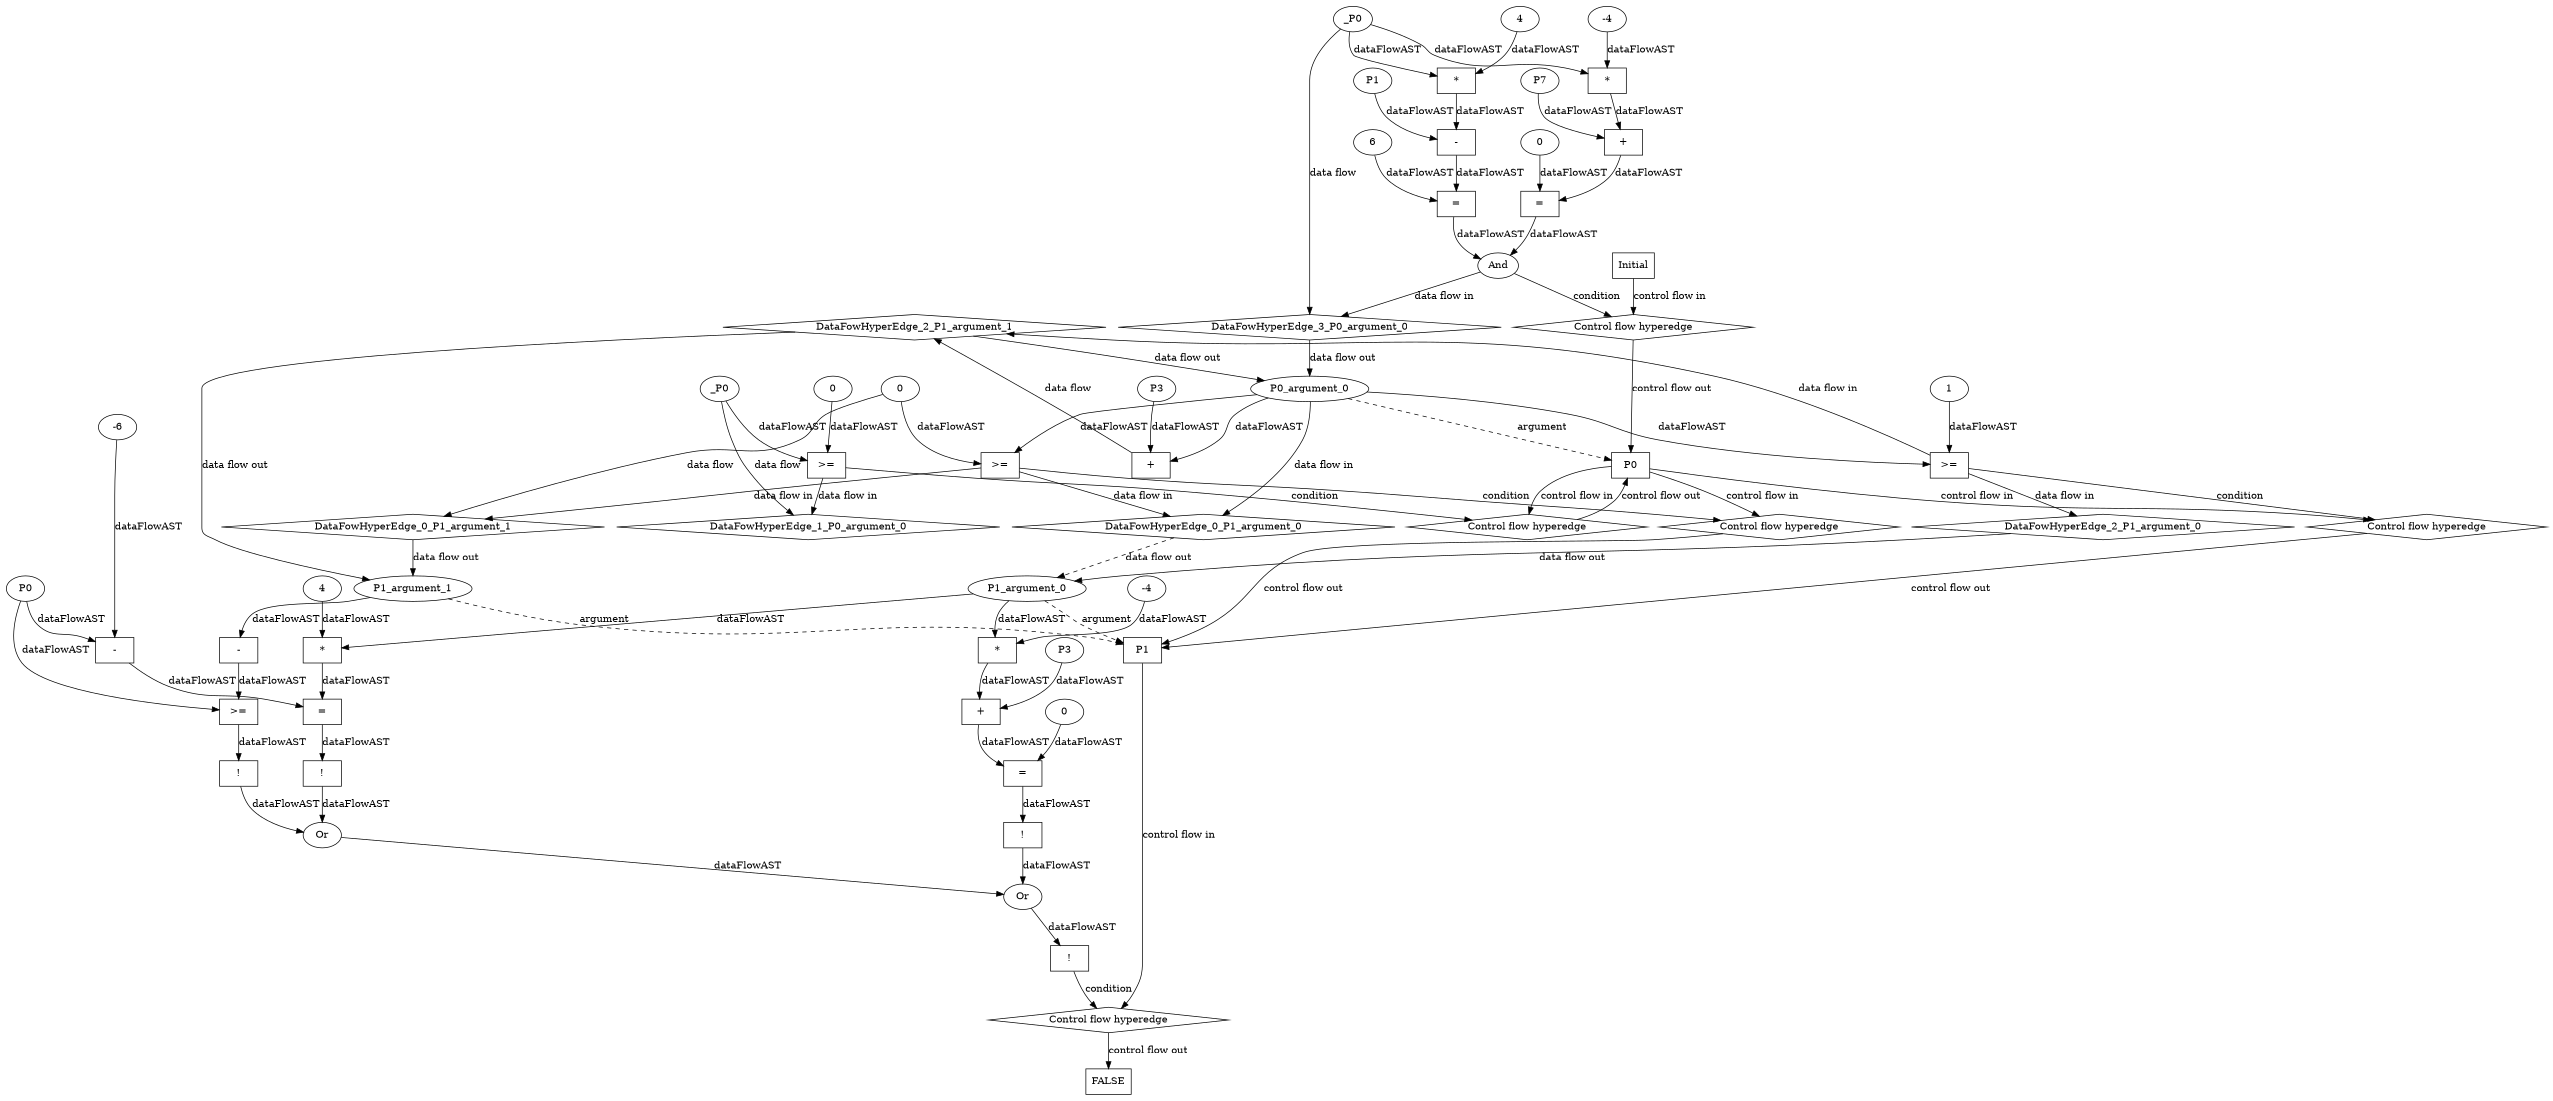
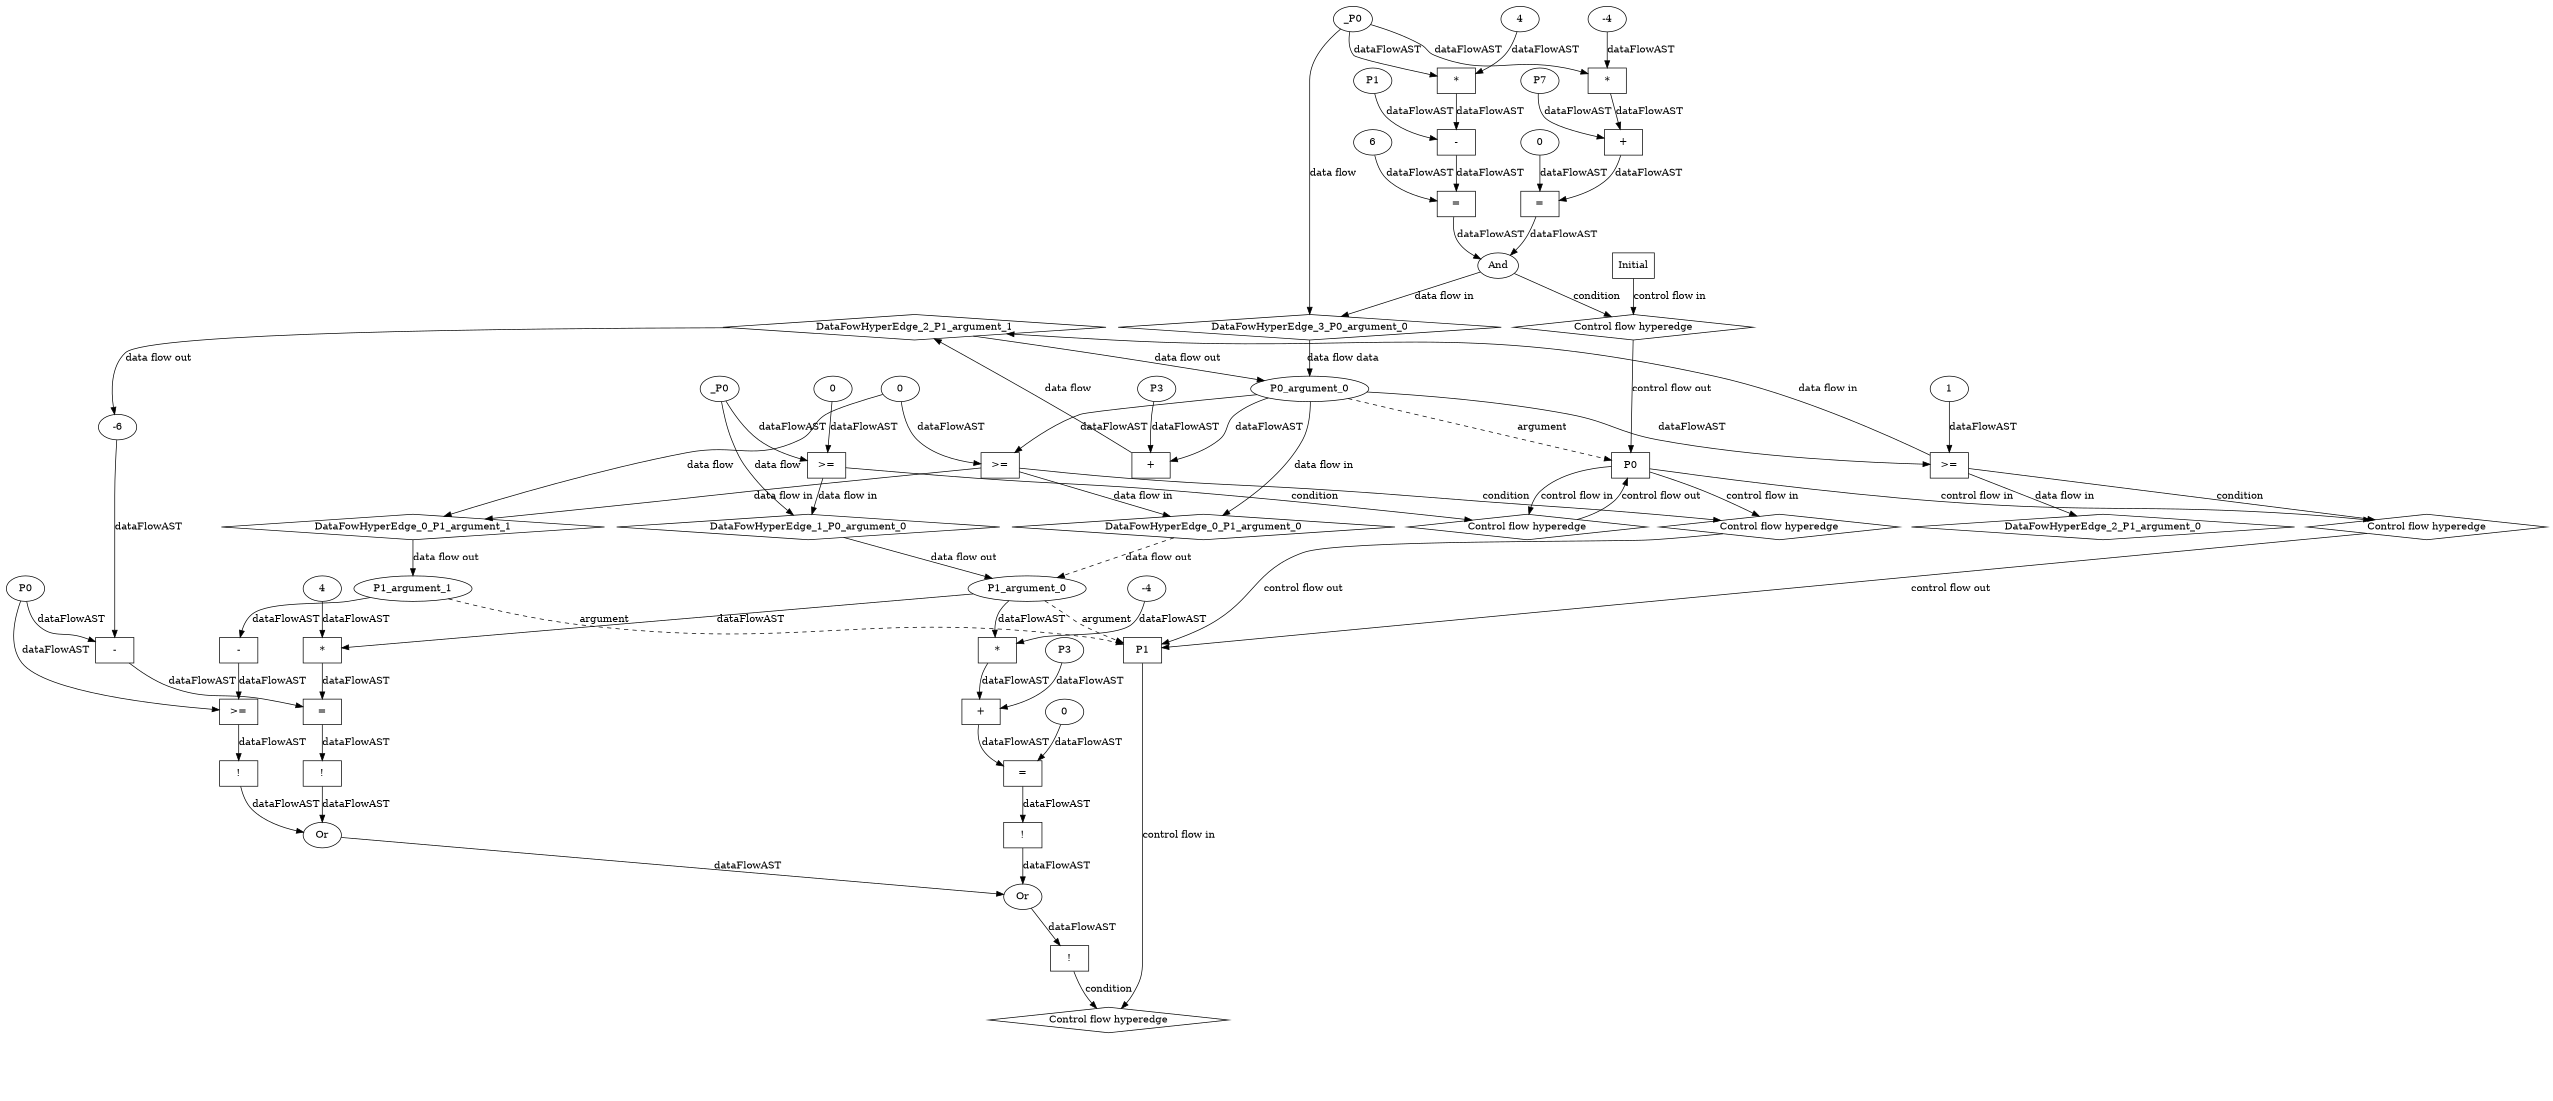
edge "DataFowHyperEdge_3_P0_argument_0" -> "P0_argument_0": label "data flow out" -> "data flow data"
edge "DataFowHyperEdge_2_P1_argument_1" -> "P1_argument_1": now "DataFowHyperEdge_2_P1_argument_1" -> "-6"
edge "DataFowHyperEdge_2_P1_argument_0" -> "P1_argument_0": now "DataFowHyperEdge_1_P0_argument_0" -> "P1_argument_0"
node "FALSE": removed
